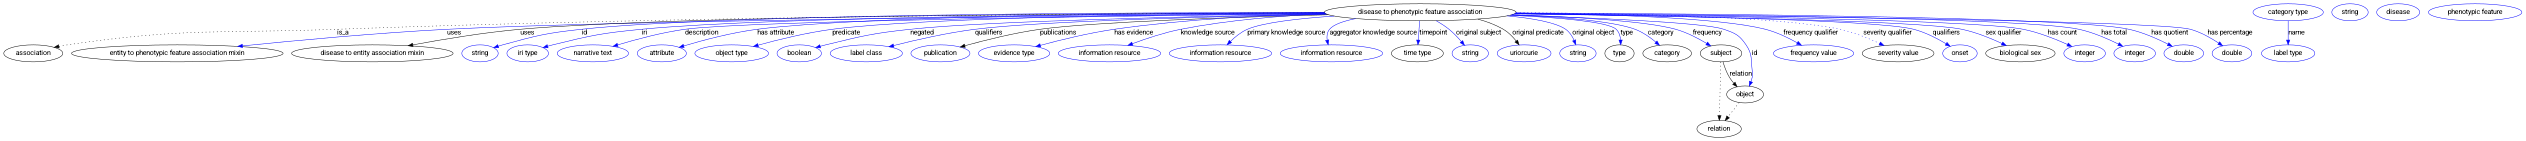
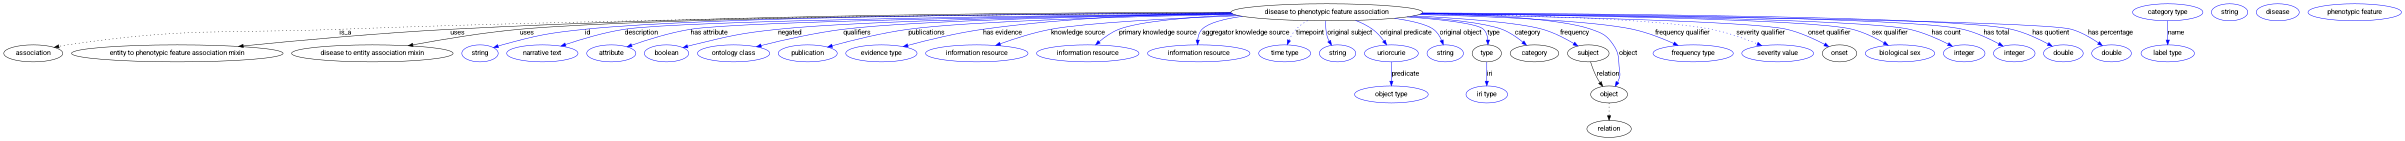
edge "disease to phenotypic feature association" -> "iri type": now "type" -> "iri type"
edge "disease to phenotypic feature association" -> "entity to phenotypic feature association mixin": color blue -> black
edge "disease to phenotypic feature association" -> "object type": now "uriorcurie" -> "object type"
edge "disease to phenotypic feature association" -> "publication": color black -> blue
edge "disease to phenotypic feature association" -> "uriorcurie": color black -> blue
edge "disease to phenotypic feature association" -> "time type": style solid -> dotted
edge "disease to phenotypic feature association" -> "onset": label "qualifiers" -> "onset qualifier"
node "label class": label "label class" -> "ontology class"
node "time type": color black -> blue
edge "disease to phenotypic feature association" -> "object": label "id" -> "object"
node "frequency value": label "frequency value" -> "frequency type"
node "severity value": color black -> blue
node "onset": color blue -> black
node "biological sex": color black -> blue
edge "subject" -> "relation": removed
